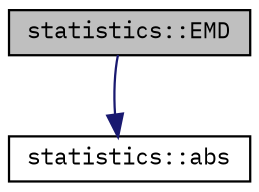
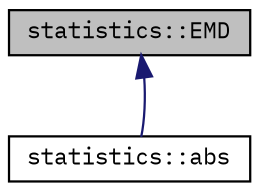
edge "statistics::EMD" -> "statistics::abs": reversed
